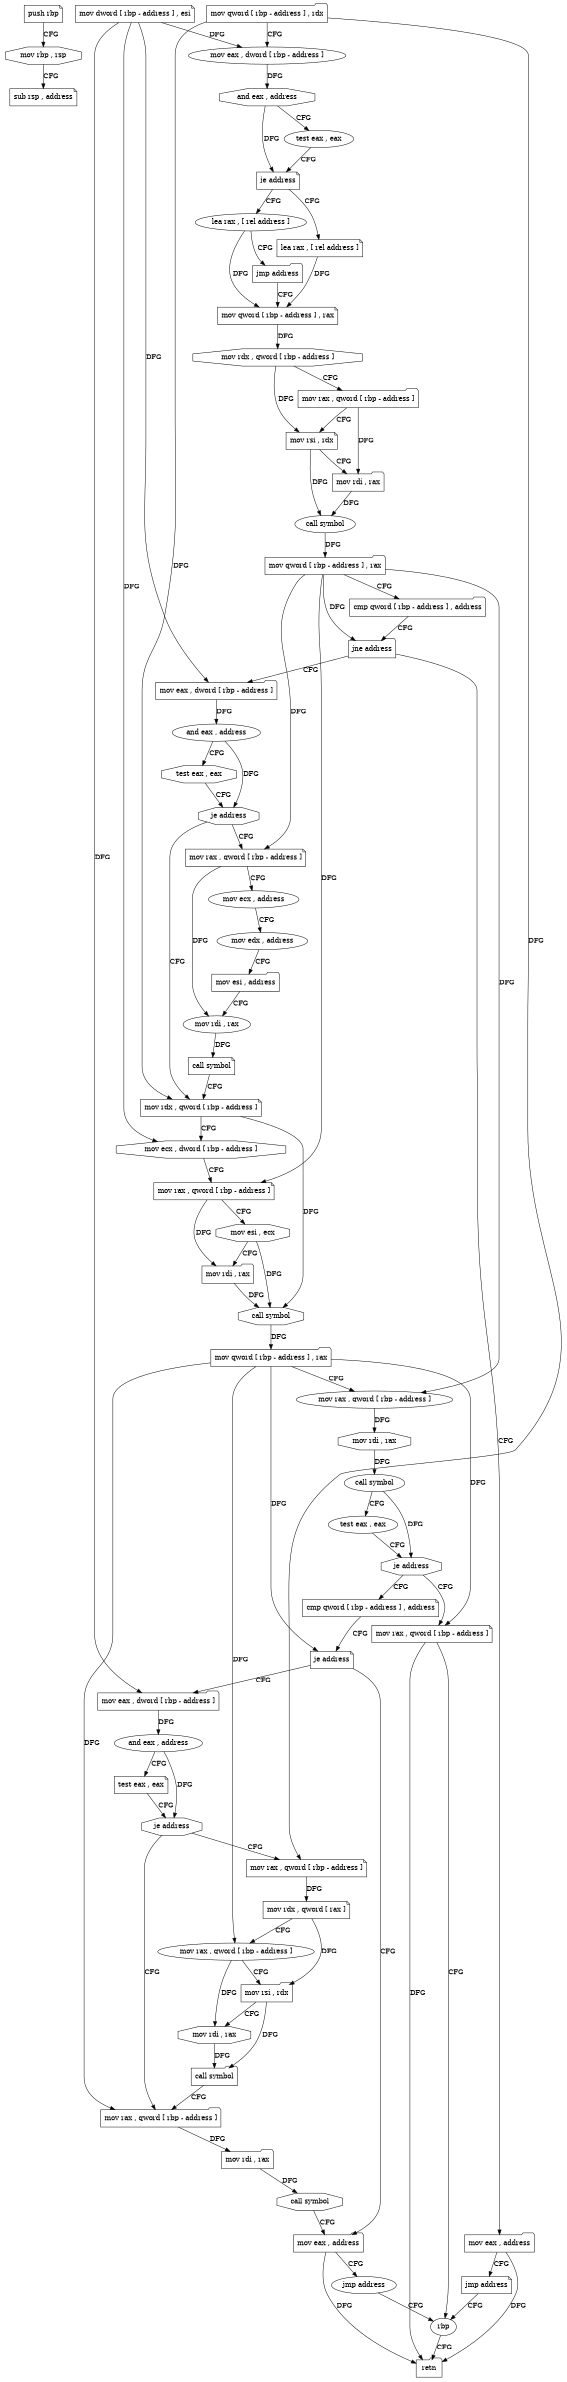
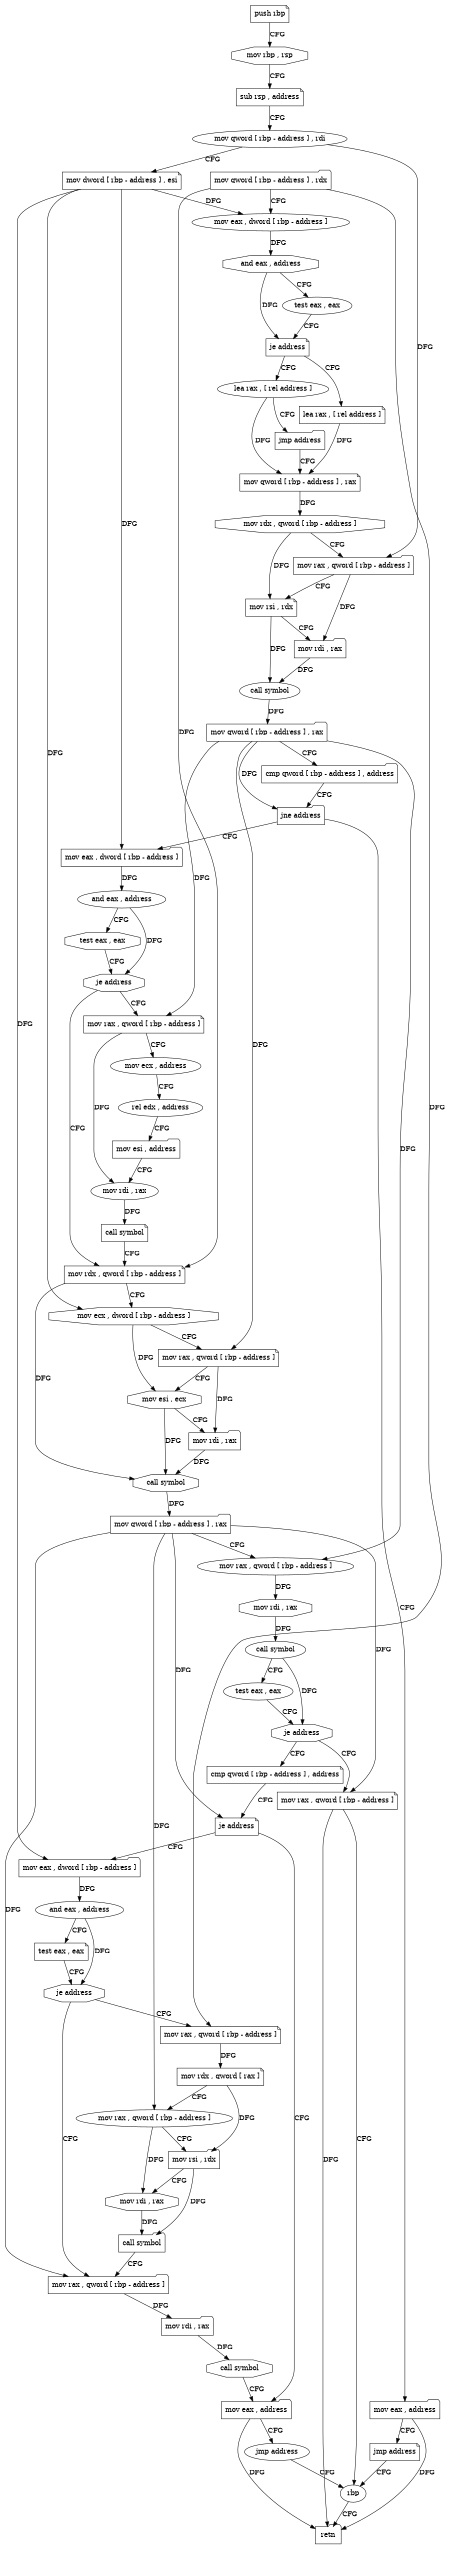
node "mov qword [ rbp - address ] , rdi": added
node "mov edx , address": label "mov edx , address" -> "rel edx , address"
edge "mov ecx , dword [ rbp - address ]" -> "mov esi , ecx": added, label "DFG"
